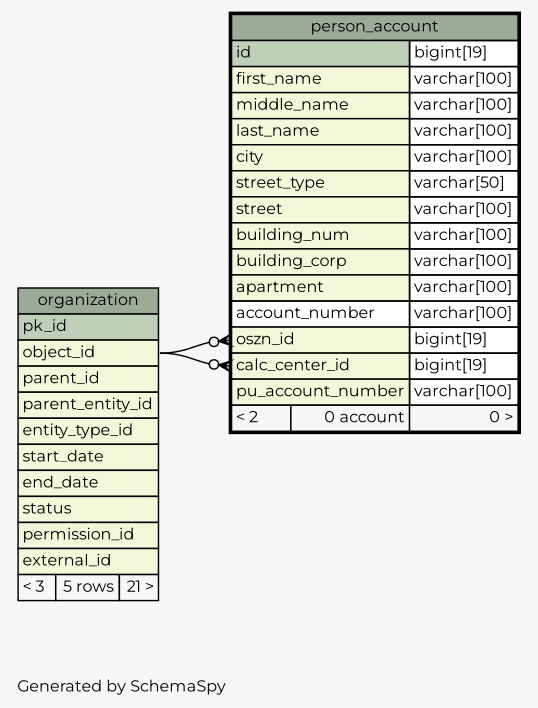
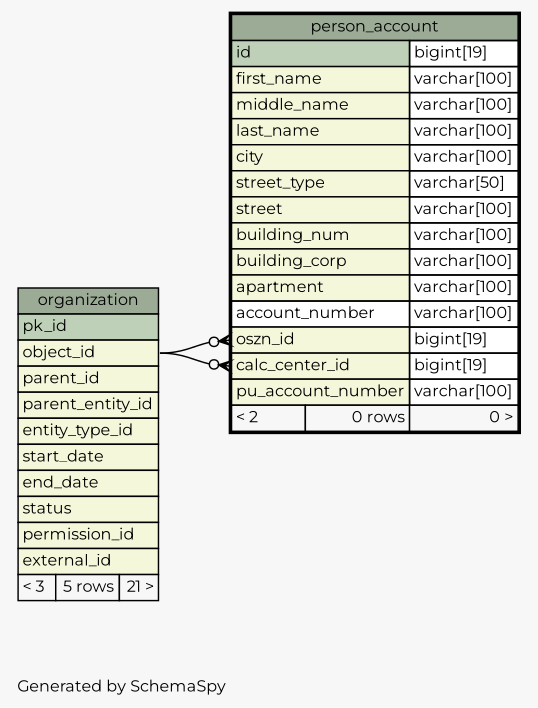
node "person_account": text "0 account" -> "0 rows"
